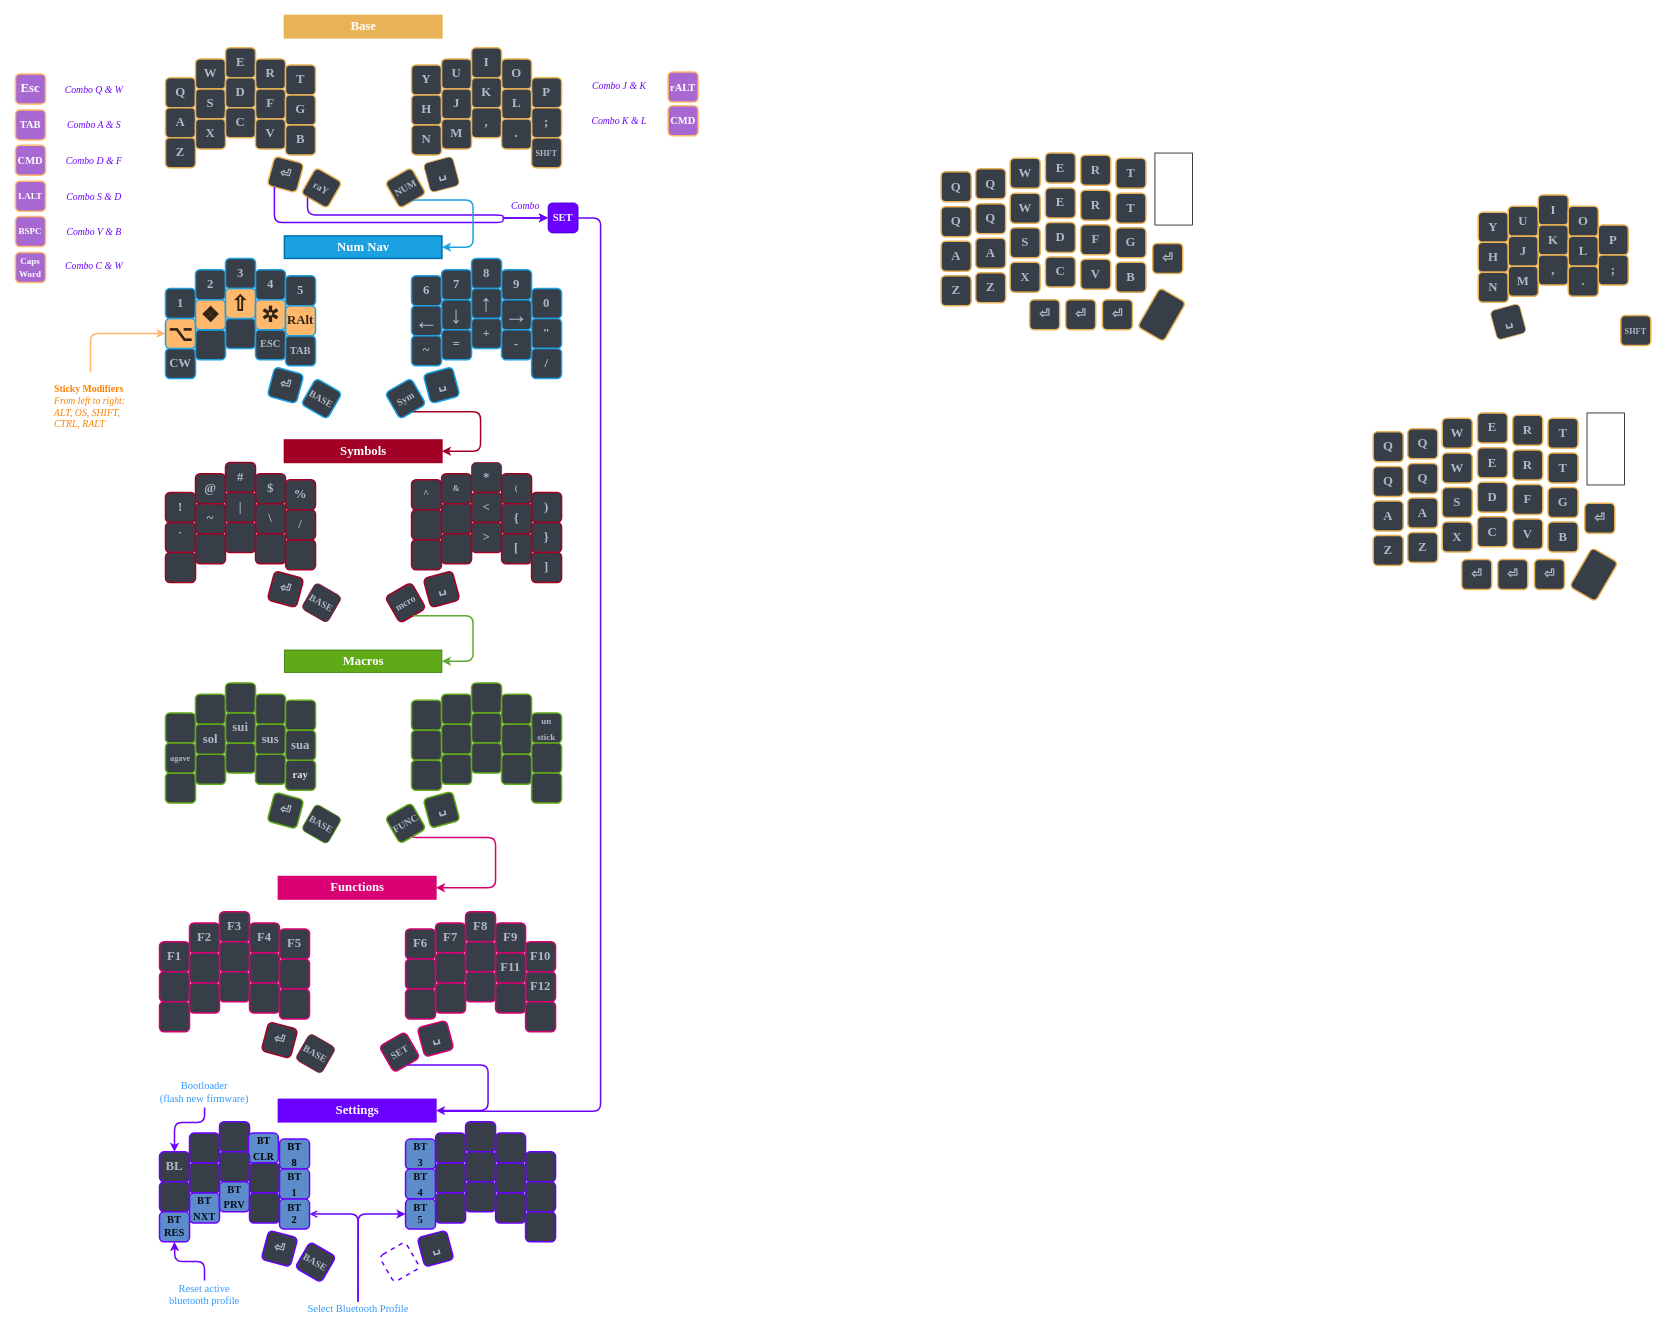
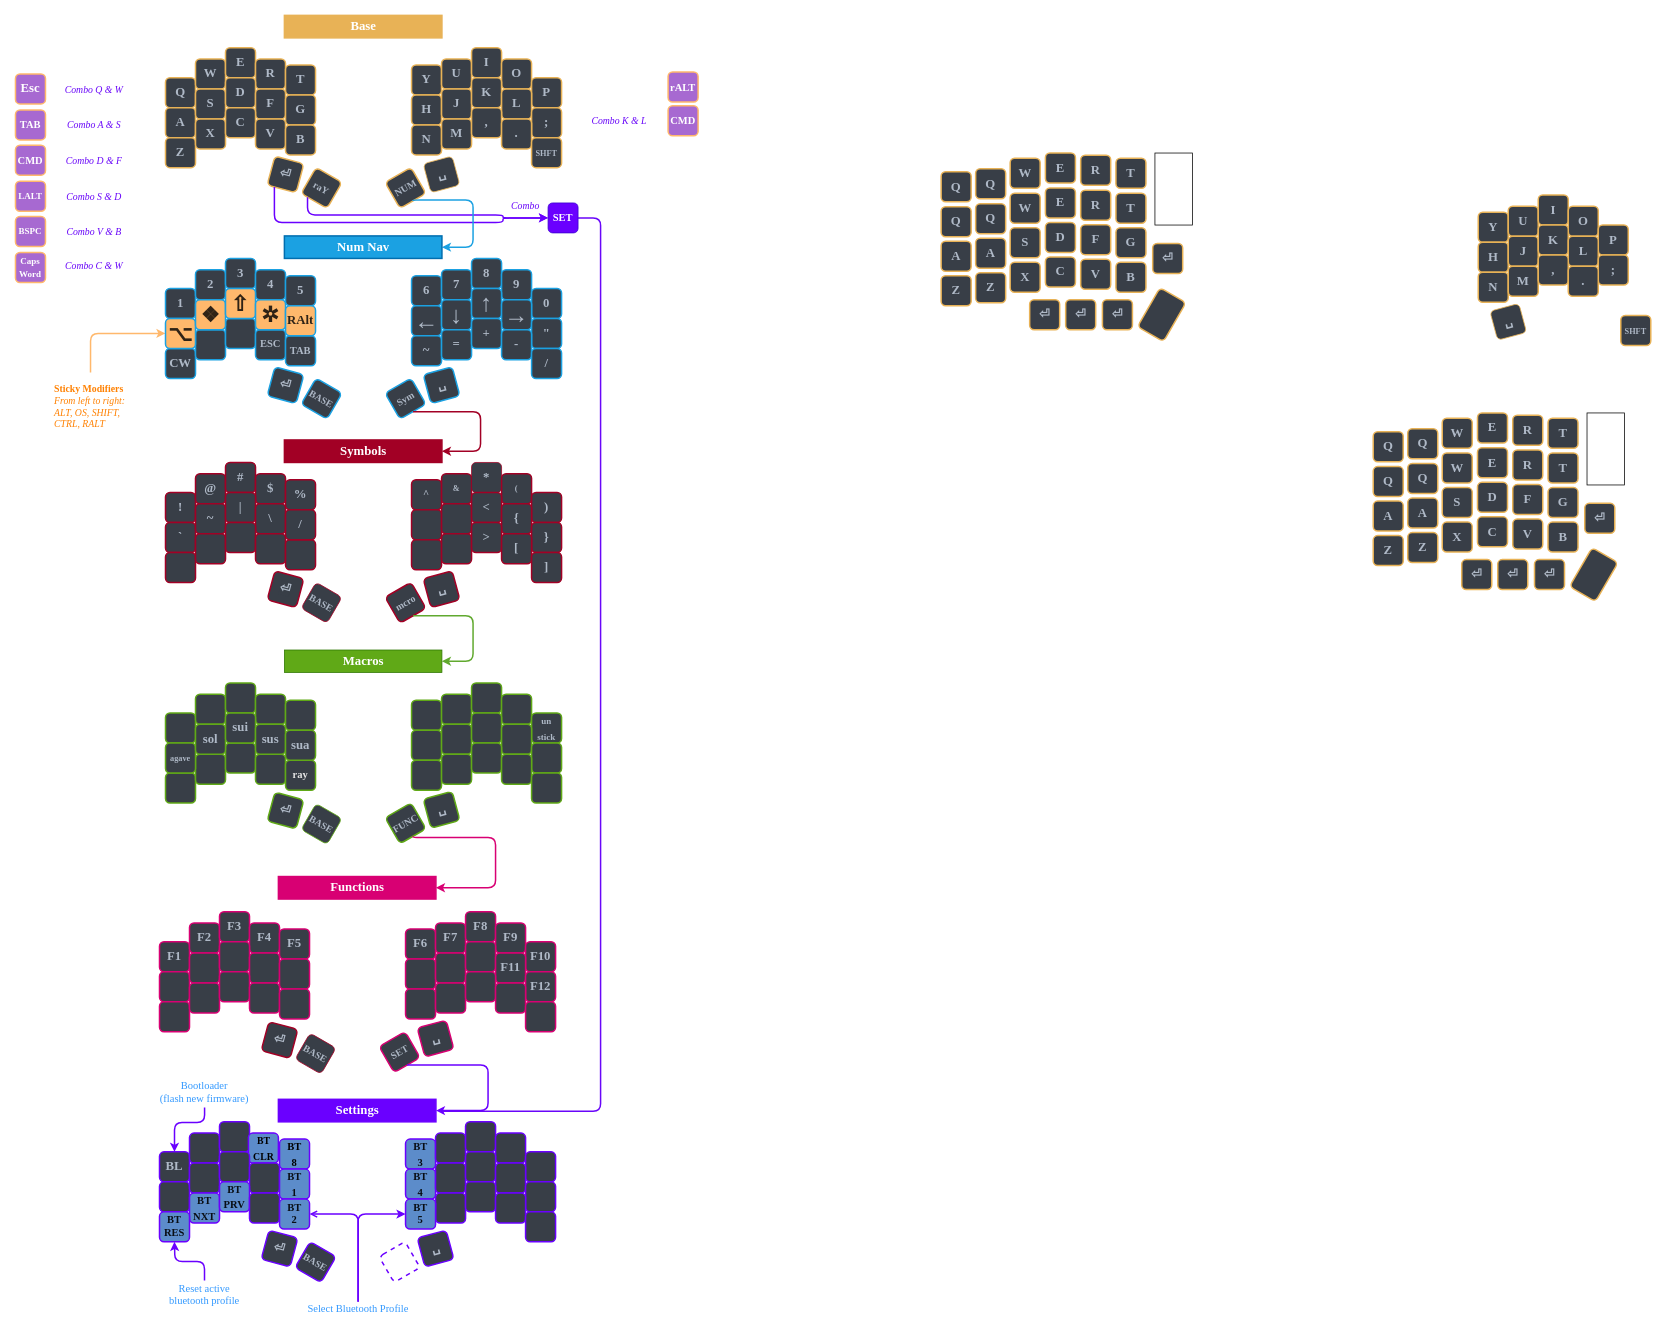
node "Combo J & K": removed
